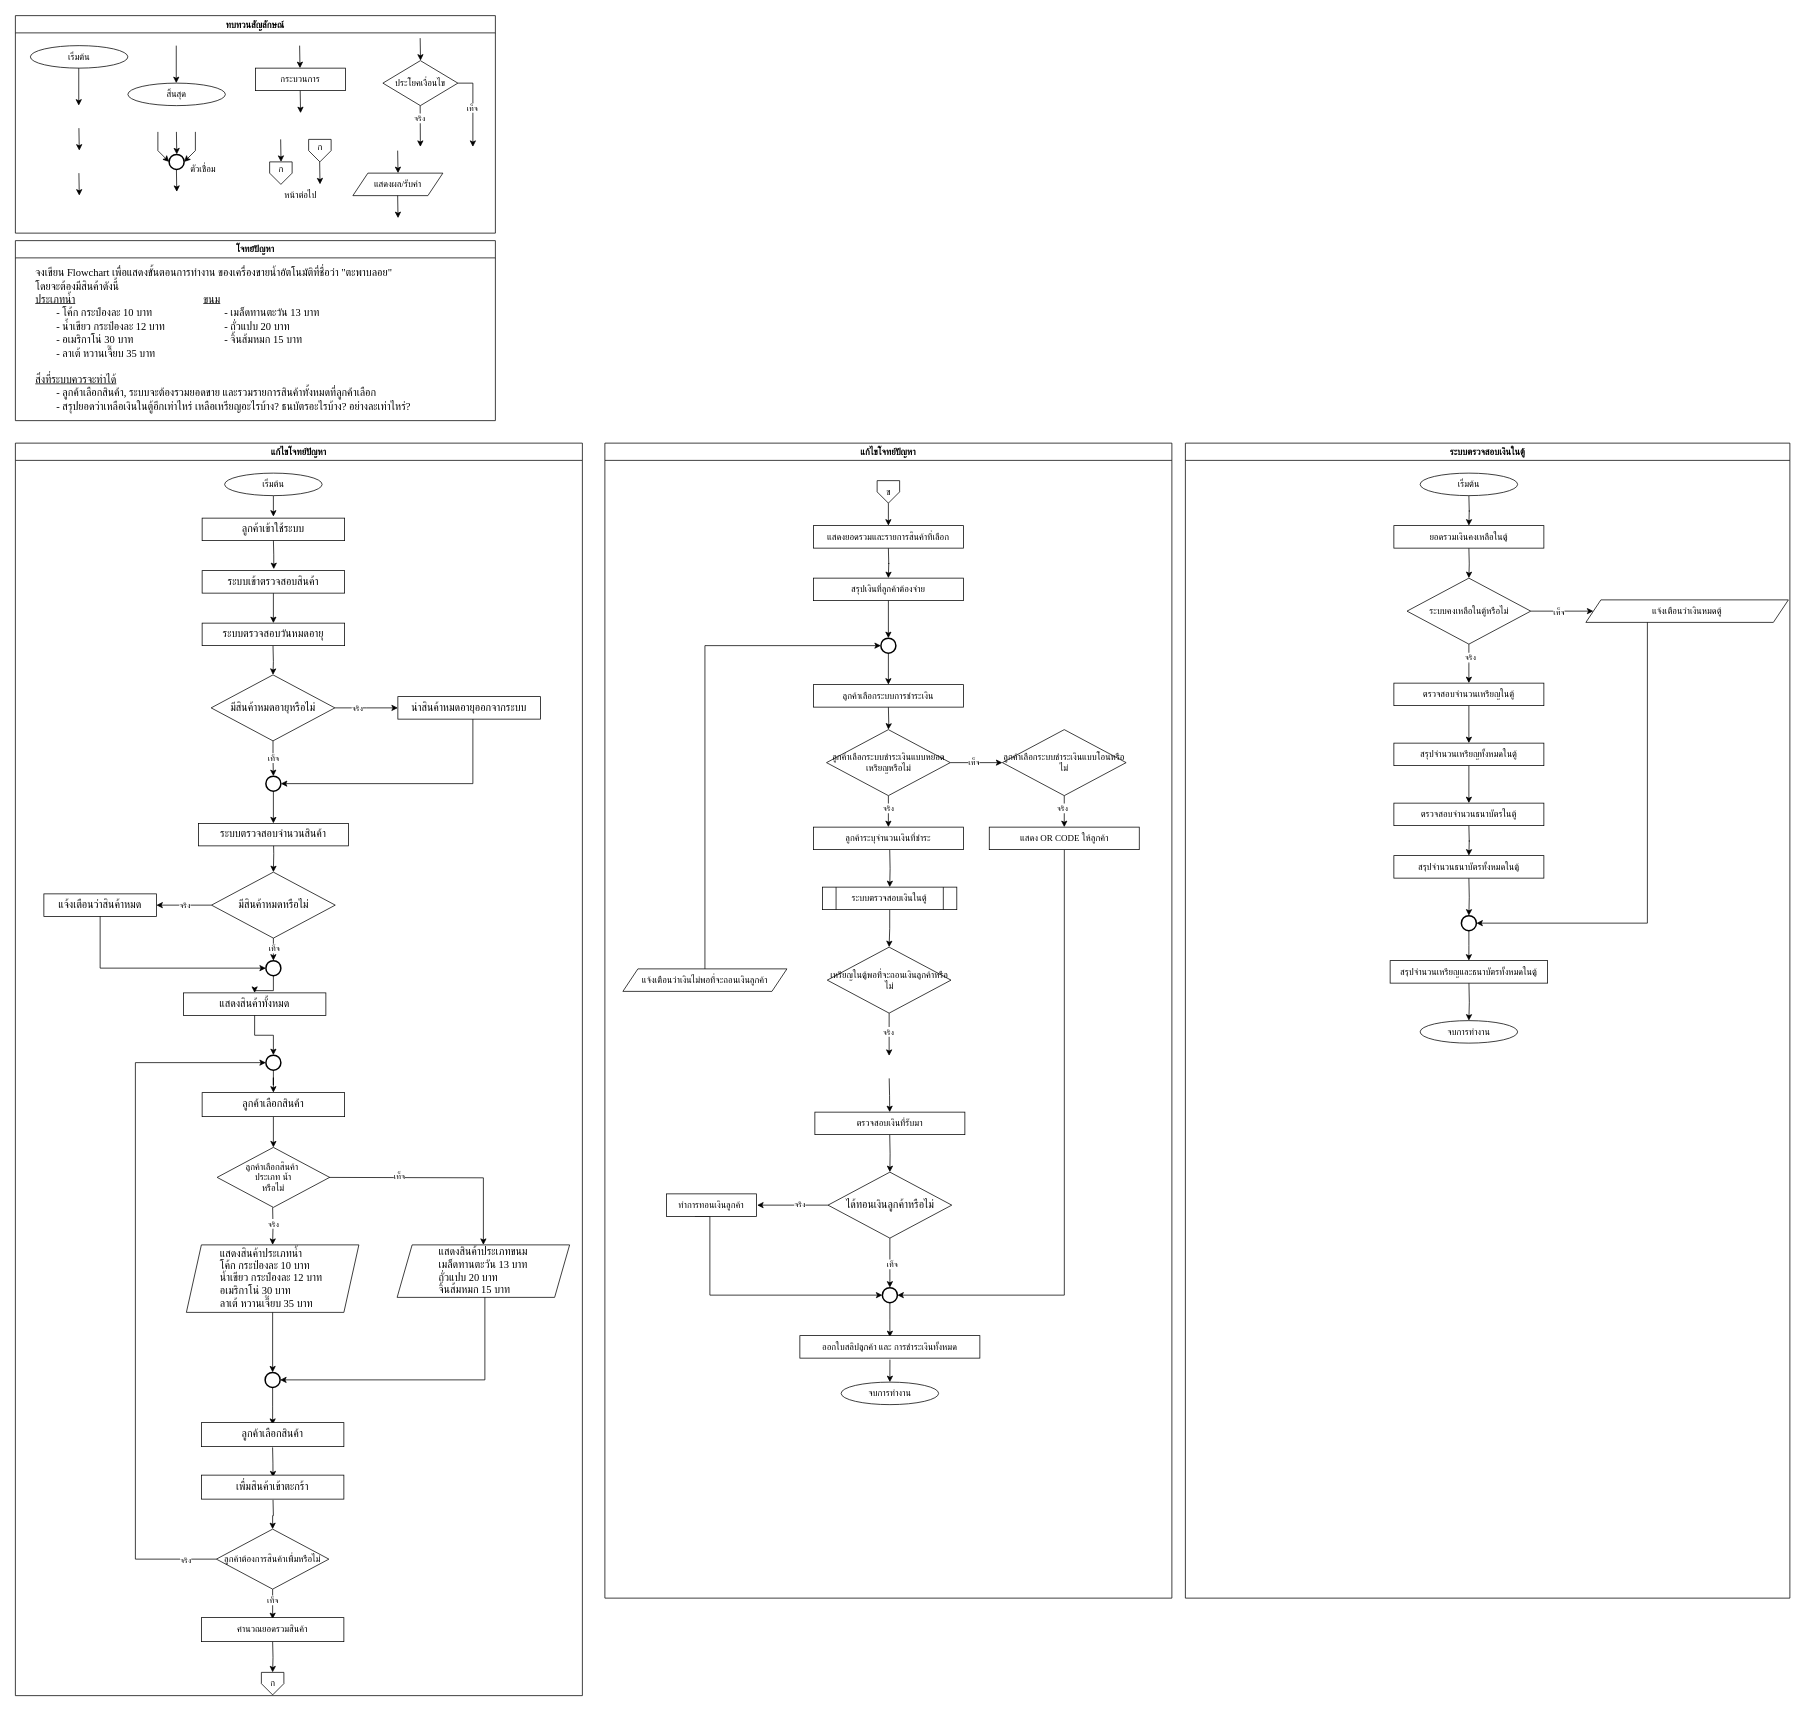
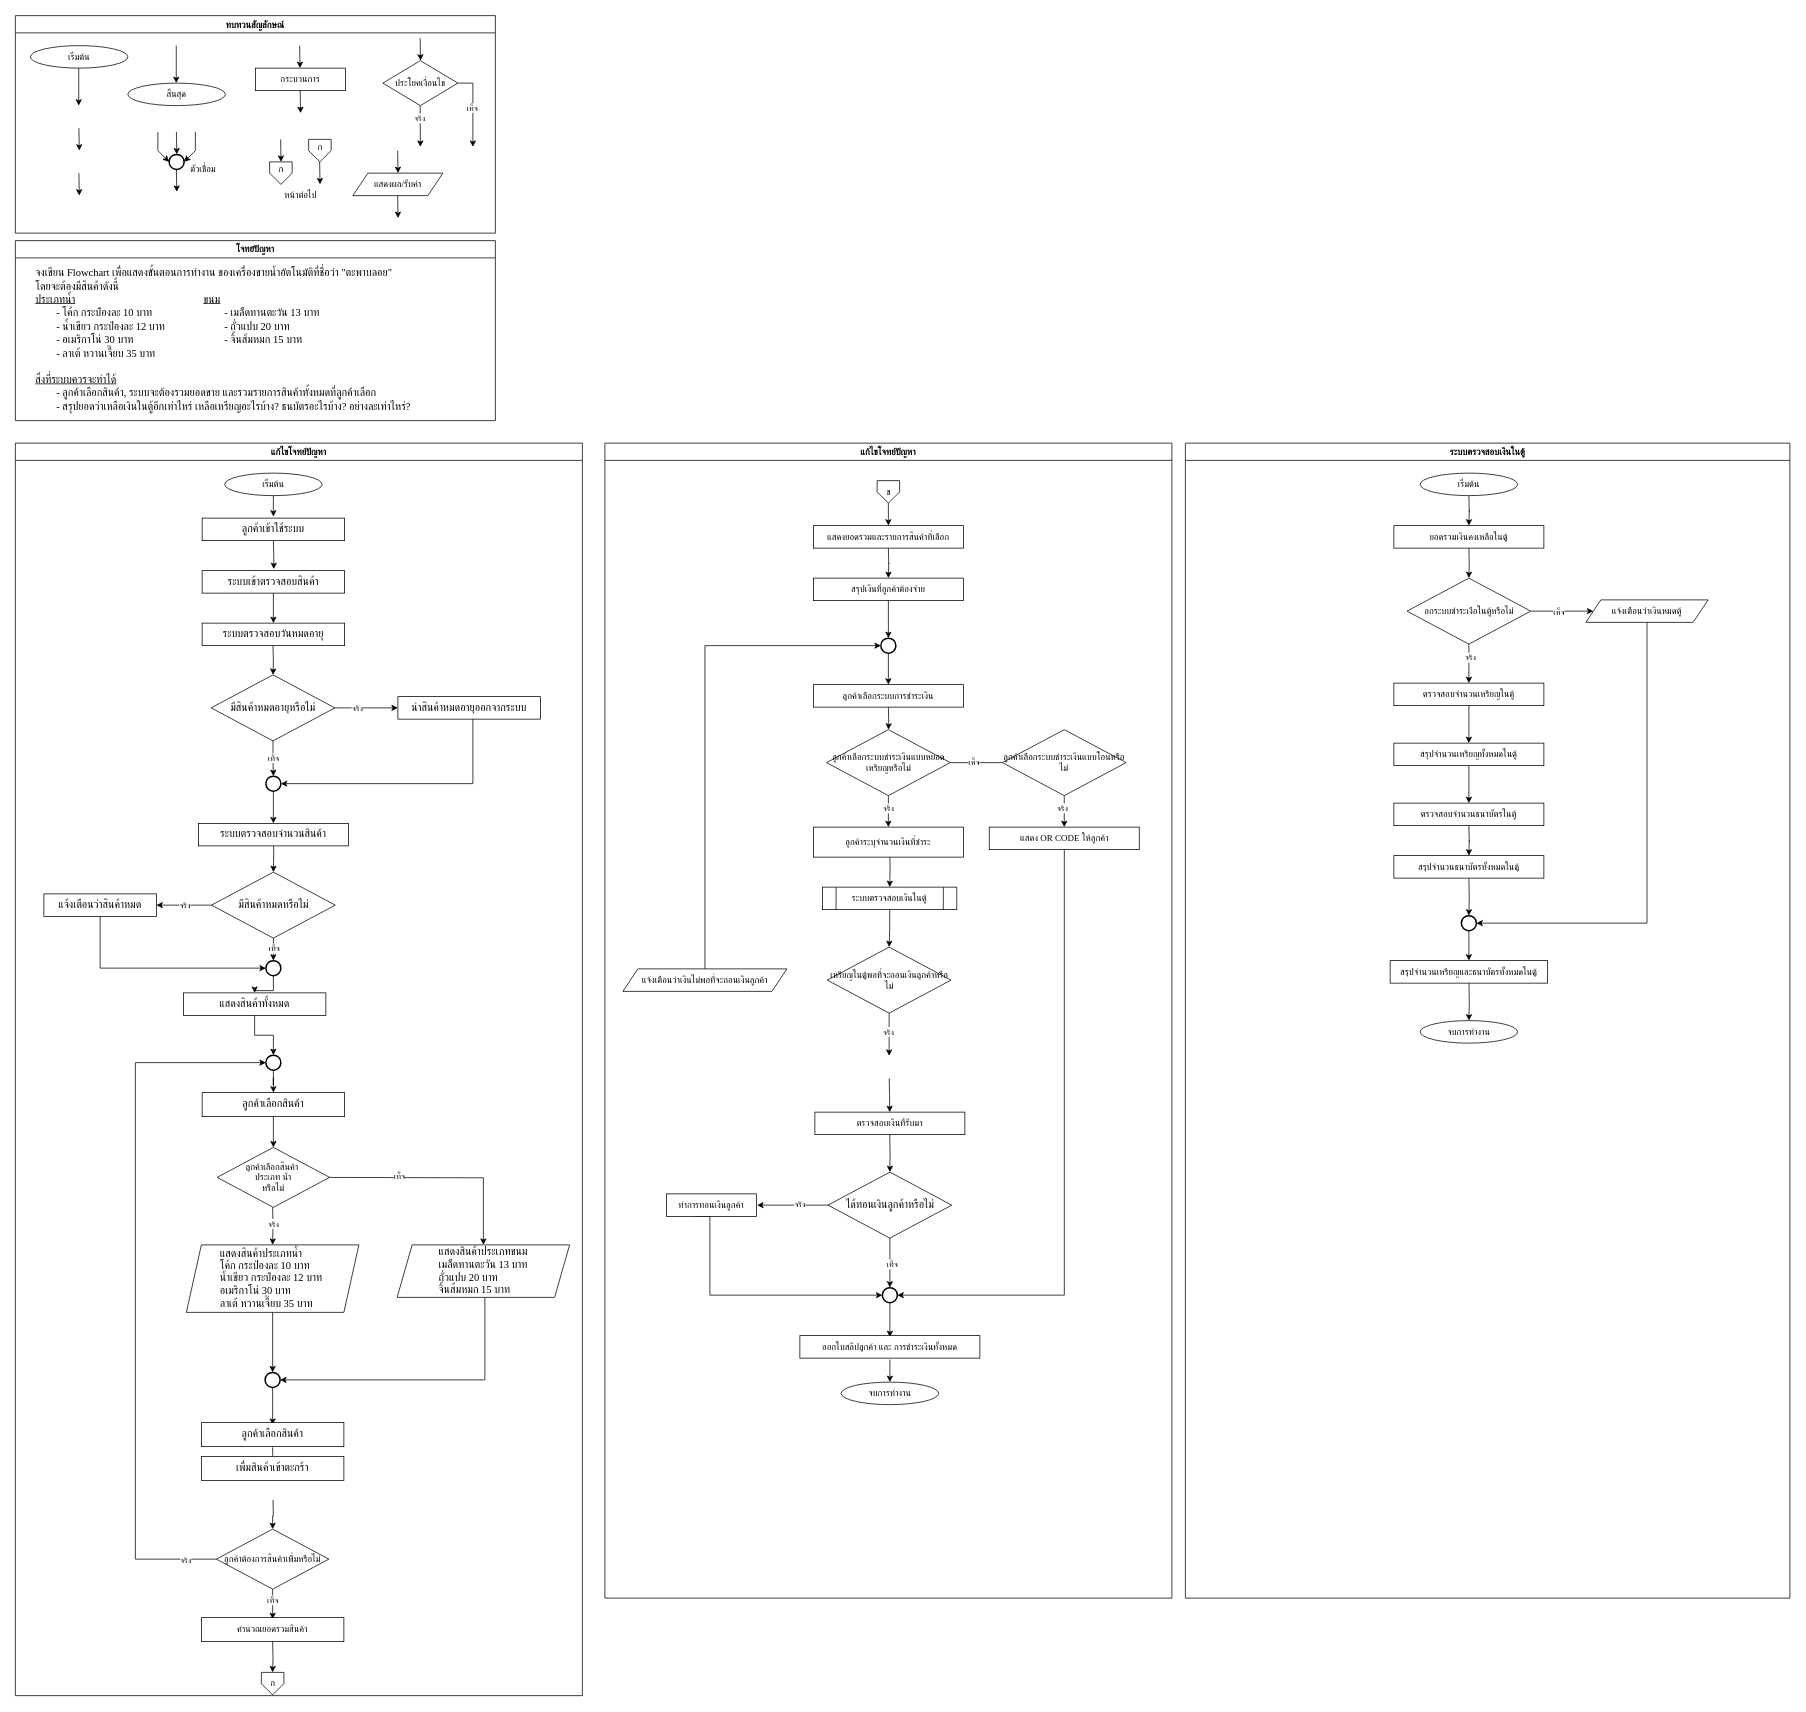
node "ระบบคงเหลือในตู้หรือไม่": label "ระบบคงเหลือในตู้หรือไม่" -> "อกระบบชำระเงือในตู้หรือไม่"
node "แจ้งเตือนว่าเงินหมดตู้": size 203x23 -> 122x23
edge "ลูกค้าเลือกระบบชำระเงินแบบหยอดเหรียญหรือไม่" -> "ลูกค้าเลือกระบบชำระเงินแบบโอนหรือไม่": arrowhead classic -> none
node "ลูกค้าระบุจำนวนเงินที่ชำระ": size 150x23 -> 150x30
node "เพื่มสินค้าเข้าตะกร้า": moved (273, 1487) -> (273, 1468)
